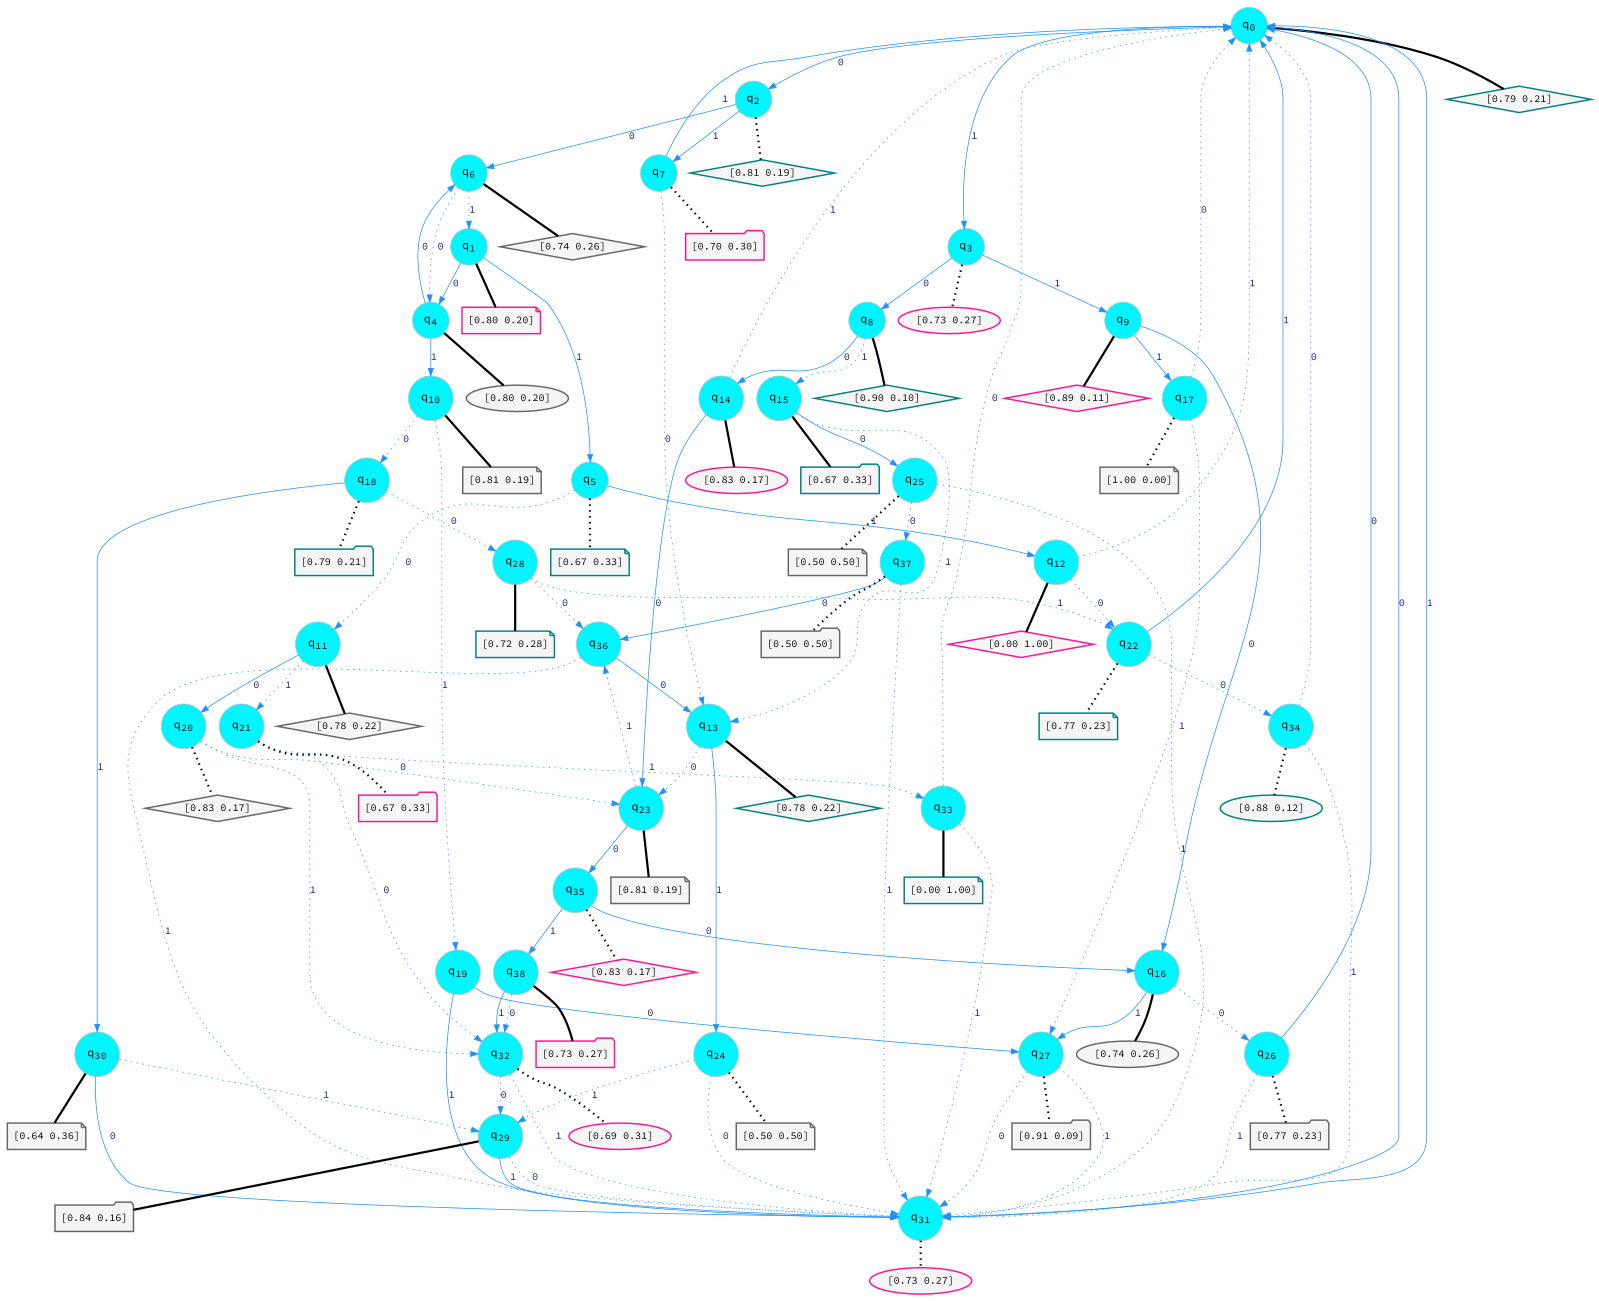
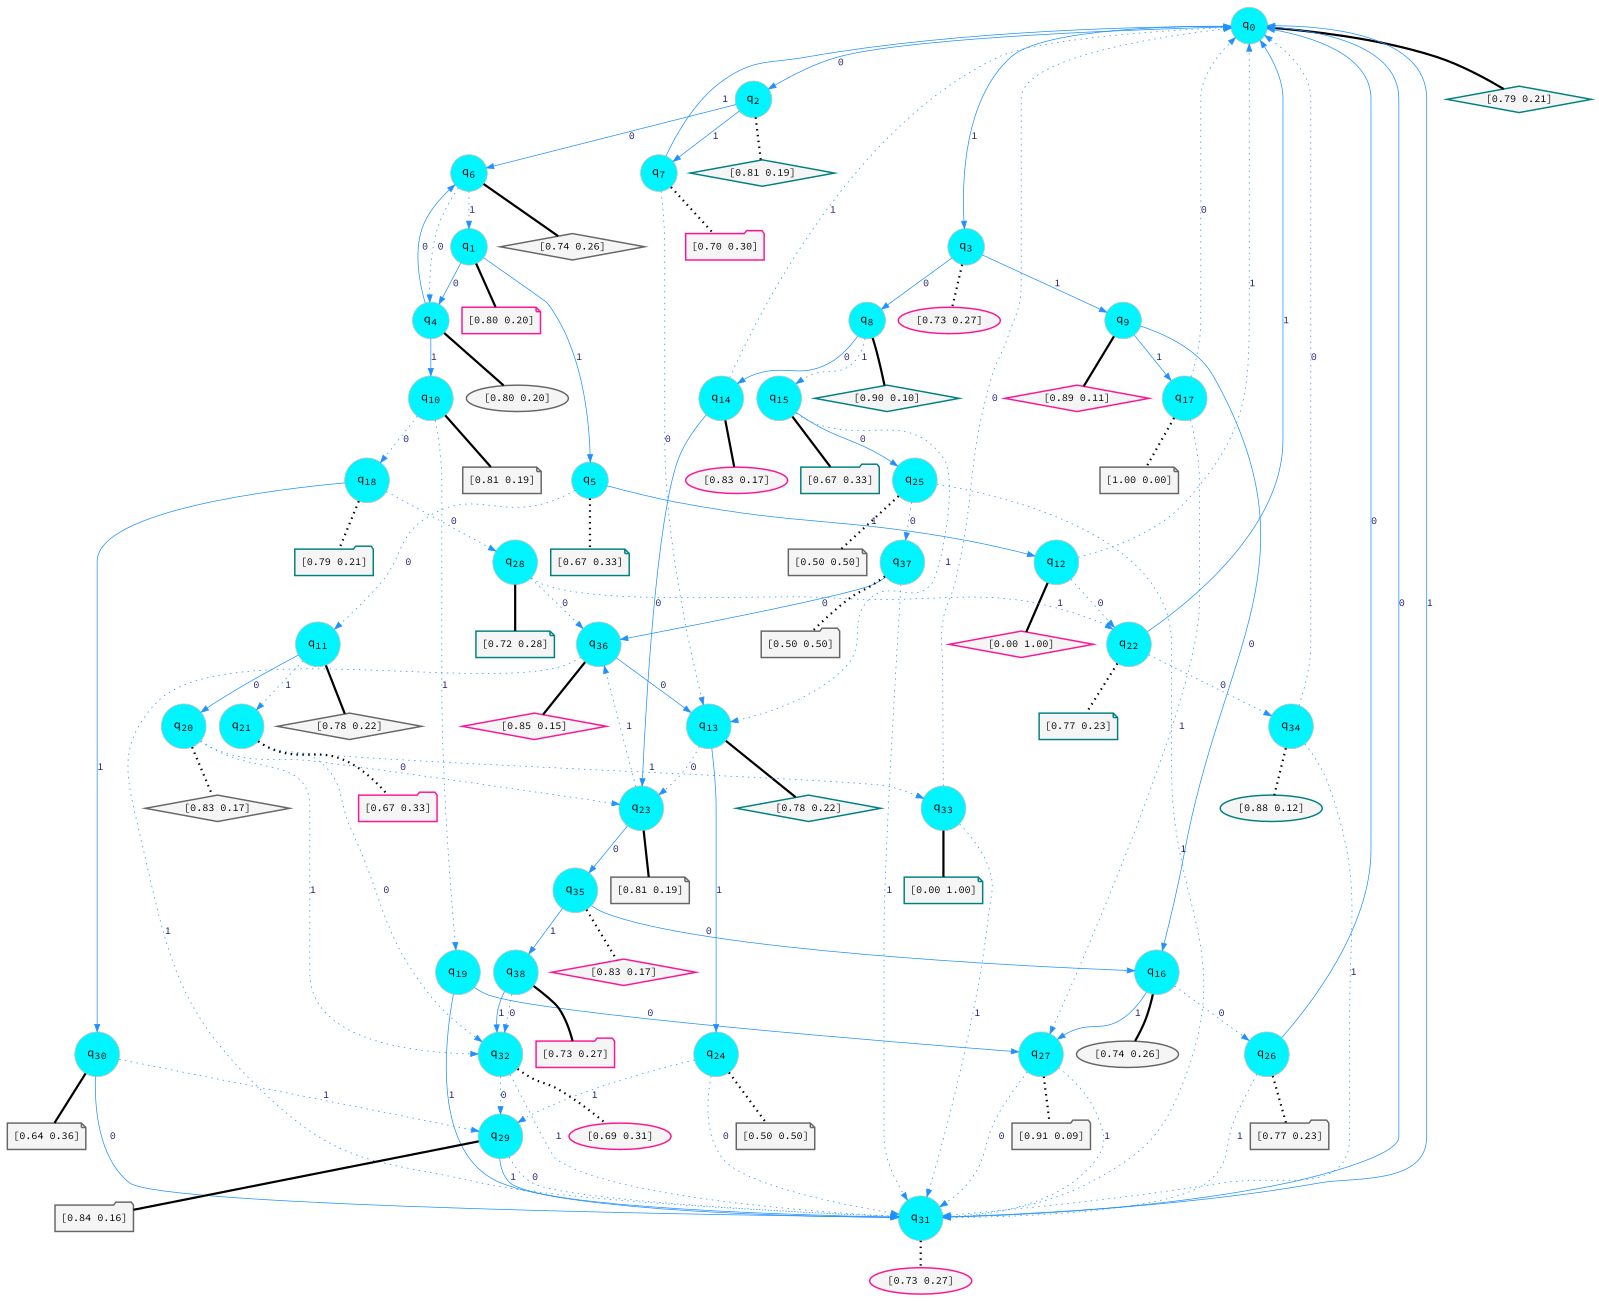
node "[0.85 0.15]": added
